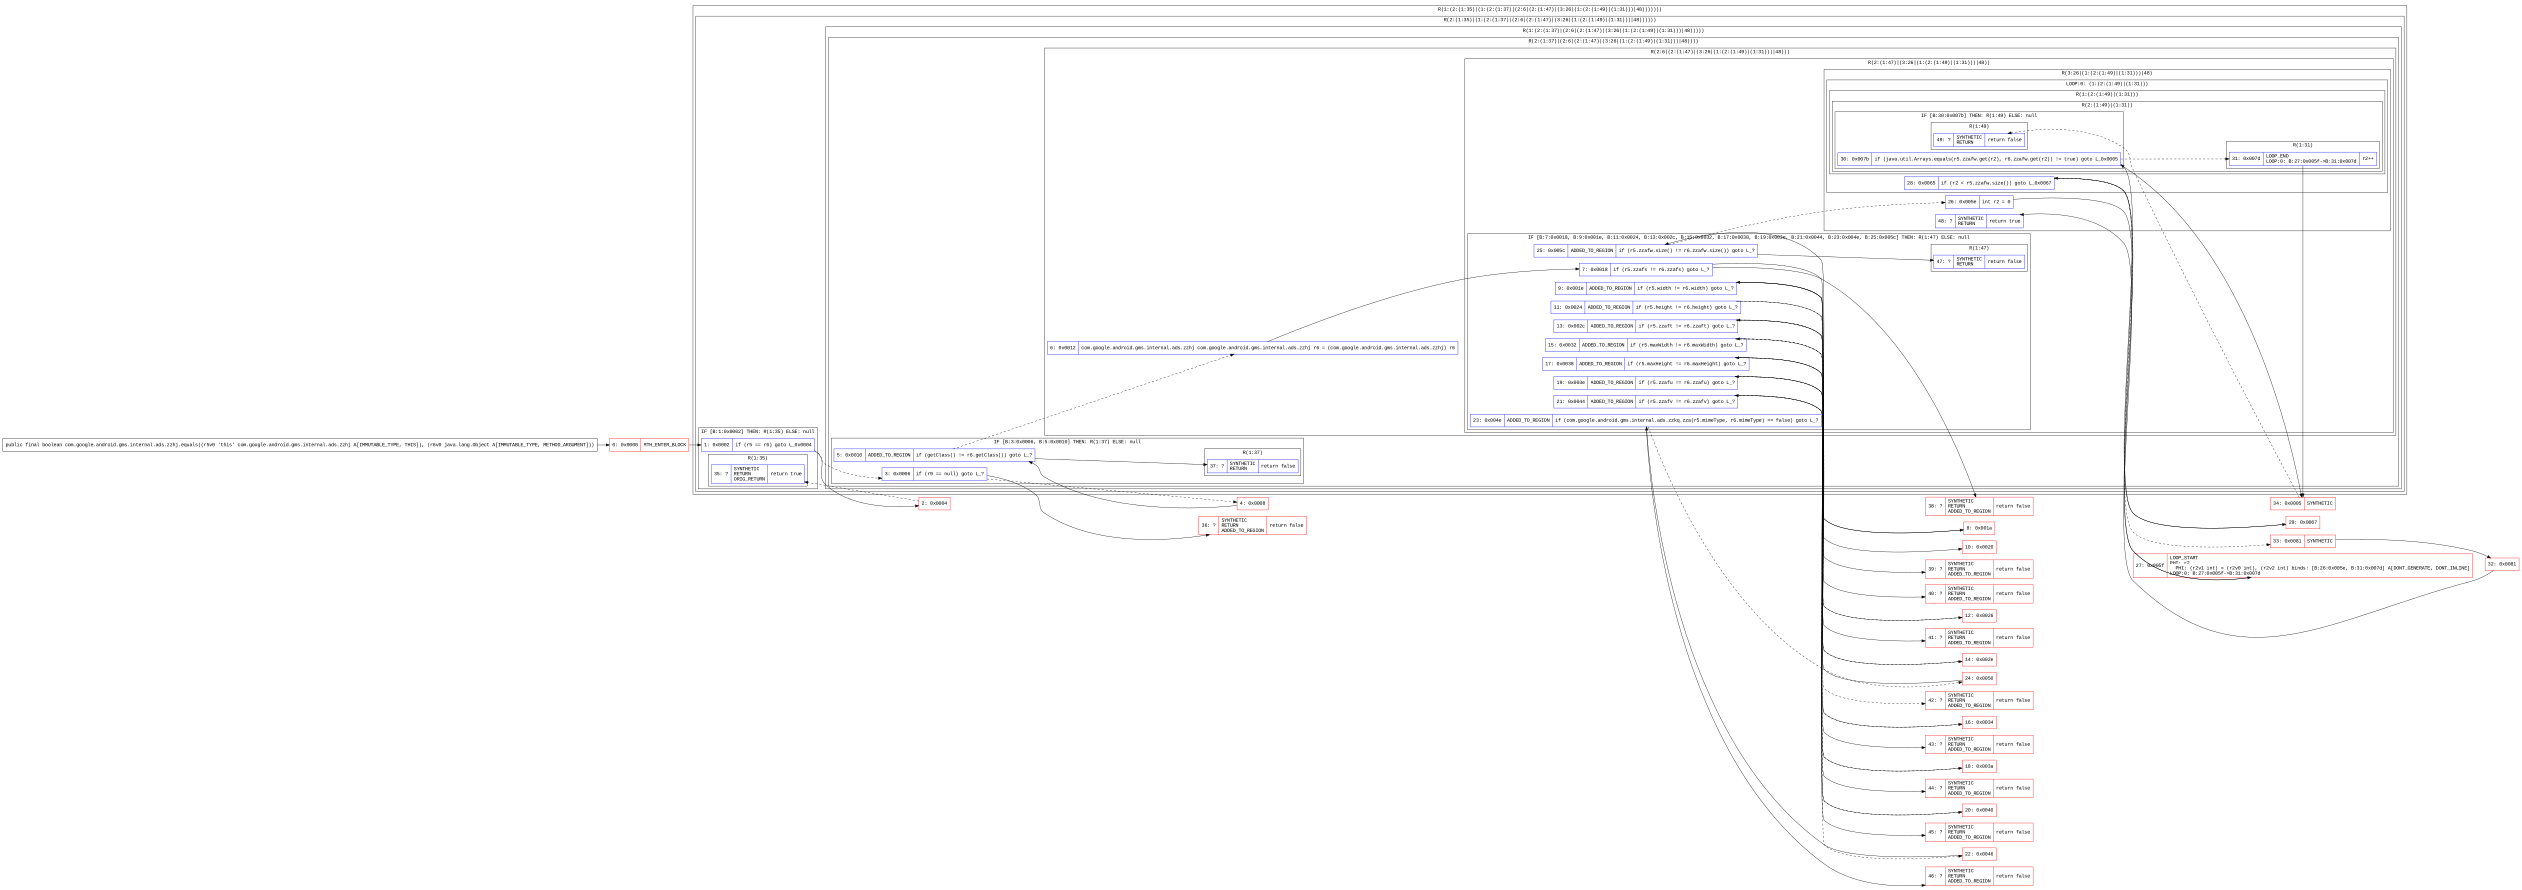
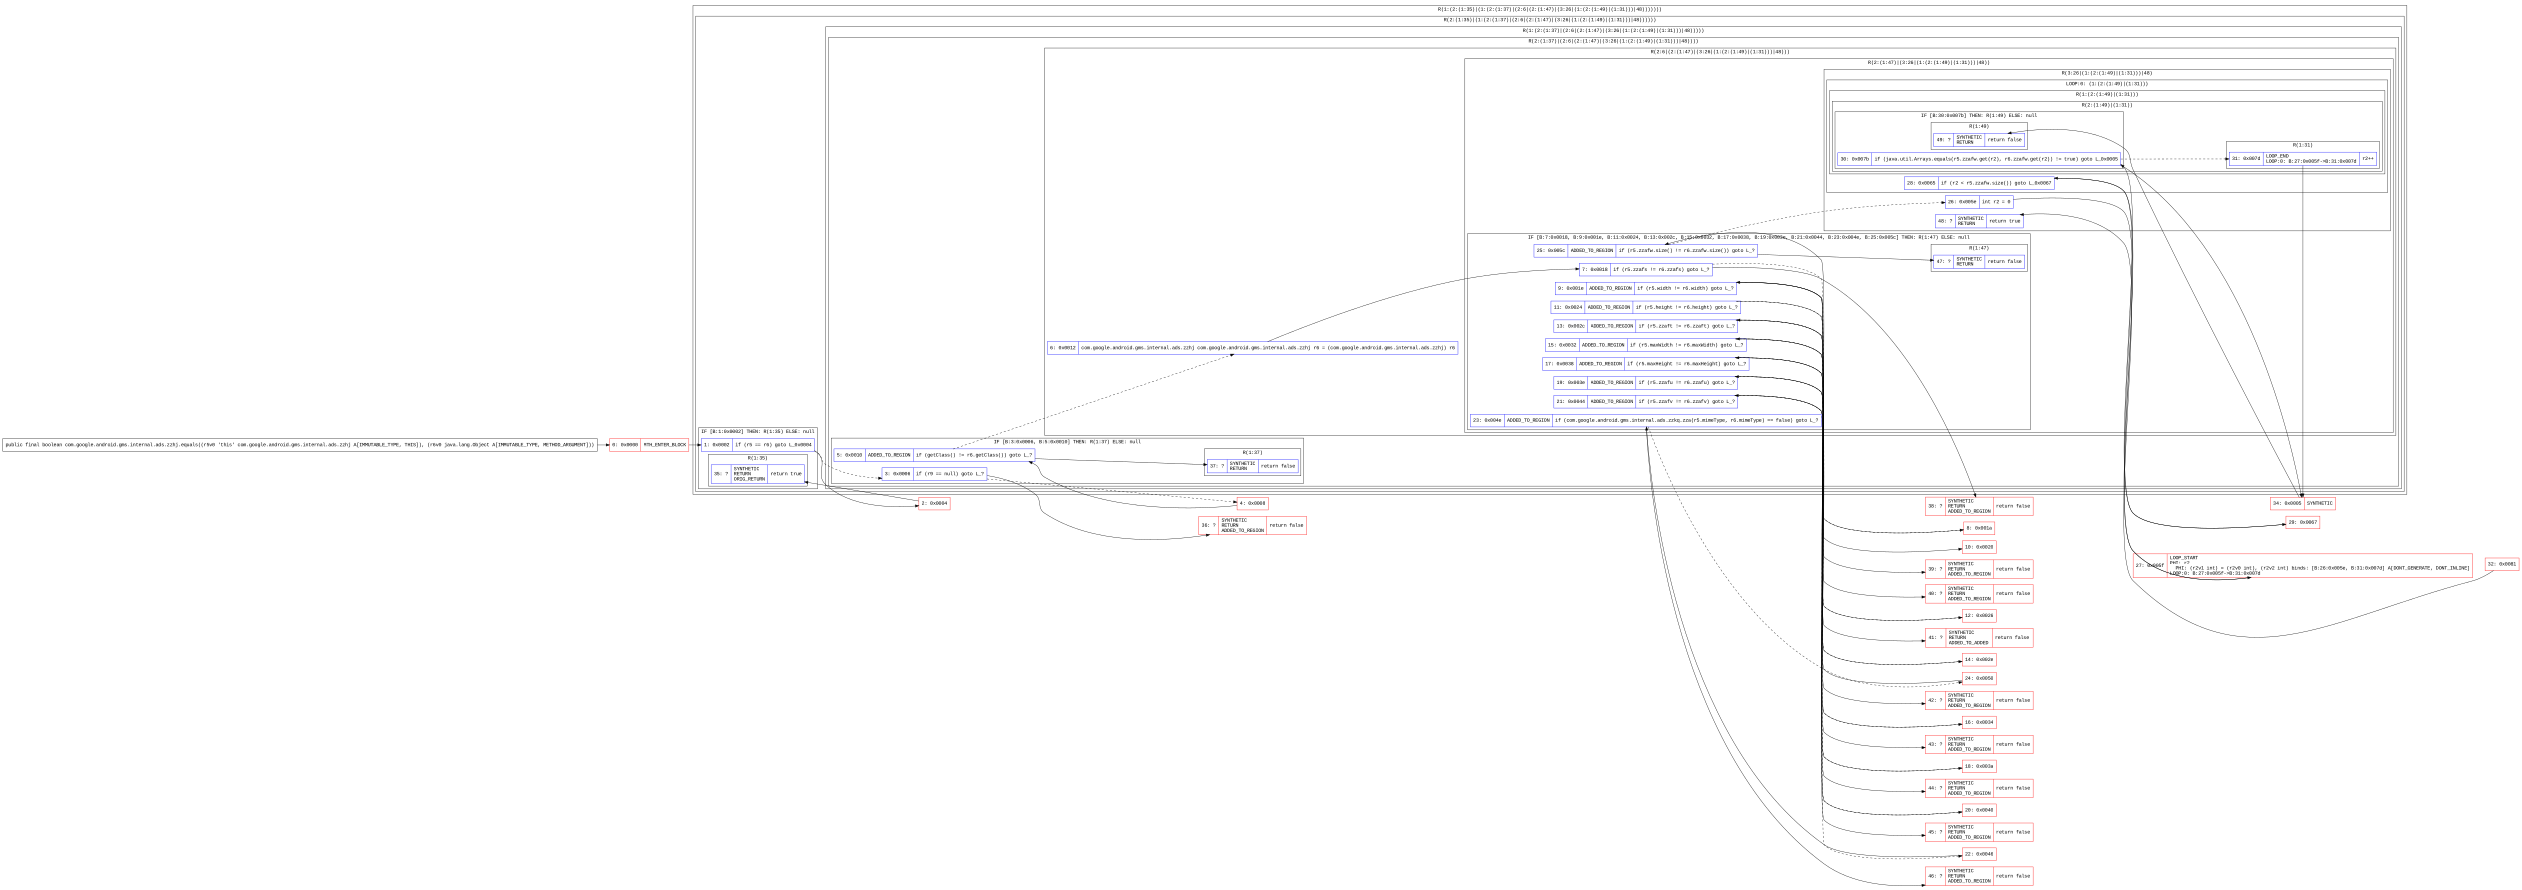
edge "34: 0x0005" -> "49: ?": style dashed -> solid
edge "7: 0x0018" -> "8: 0x001a": style solid -> dashed
edge "2: 0x0004" -> "35: ?": style dashed -> solid
edge "15: 0x0032" -> "42: ?": style dashed -> solid
node "33: 0x0081": removed
node "41: ?": text "ADDED_TO_REGION" -> "ADDED_TO_ADDED"
